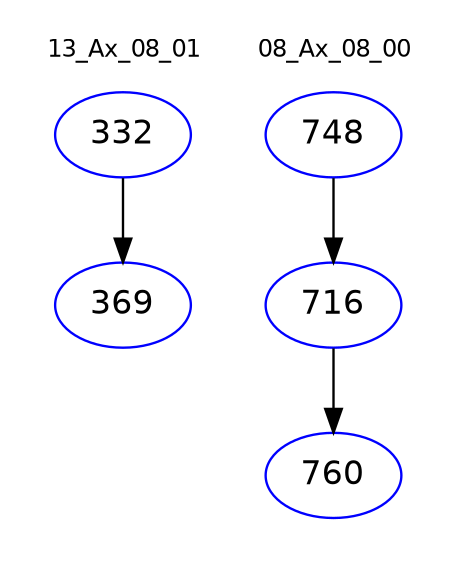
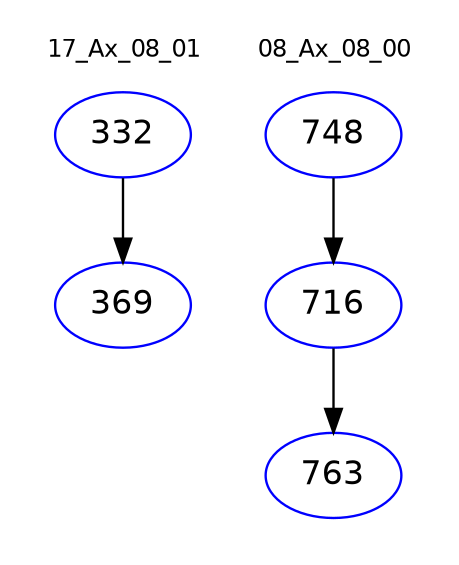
cluster "13_Ax_08_01": label "13_Ax_08_01" -> "17_Ax_08_01"
node "760": label "760" -> "763"
